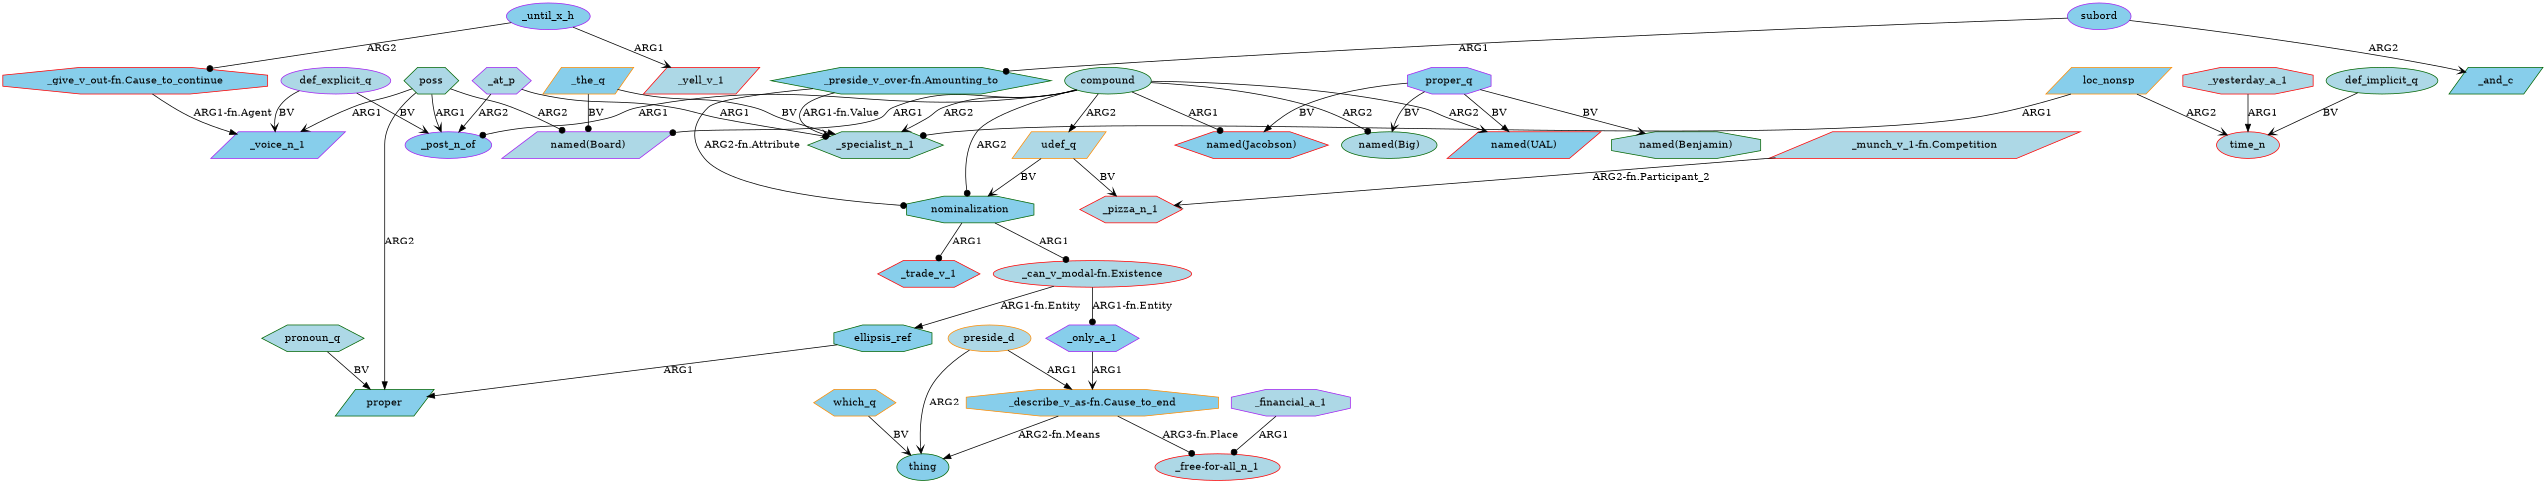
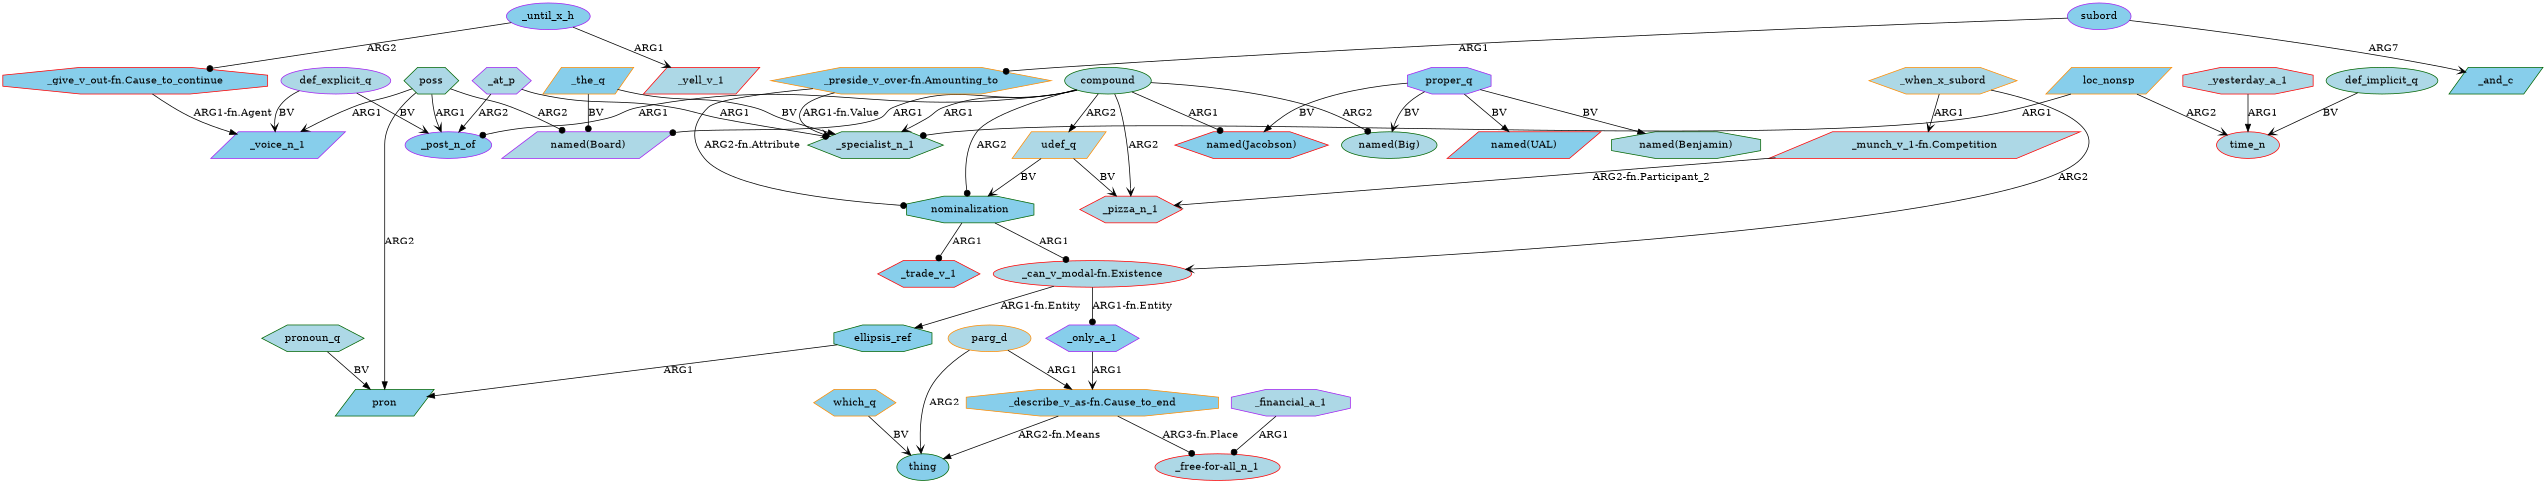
edge "subord" -> "_and_c": label "ARG2" -> "ARG7"
node "_preside_v_over-fn.Amounting_to": color darkgreen -> darkorange
node "_when_x_subord": added
edge "compound" -> "named(UAL)": now "compound" -> "_pizza_n_1"
edge "proper_q" -> "named(Benjamin)": arrowhead vee -> normal
edge "compound" -> "_specialist_n_1": label "ARG2" -> "ARG1"
node "preside_d": label "preside_d" -> "parg_d"
node "proper": label "proper" -> "pron"
